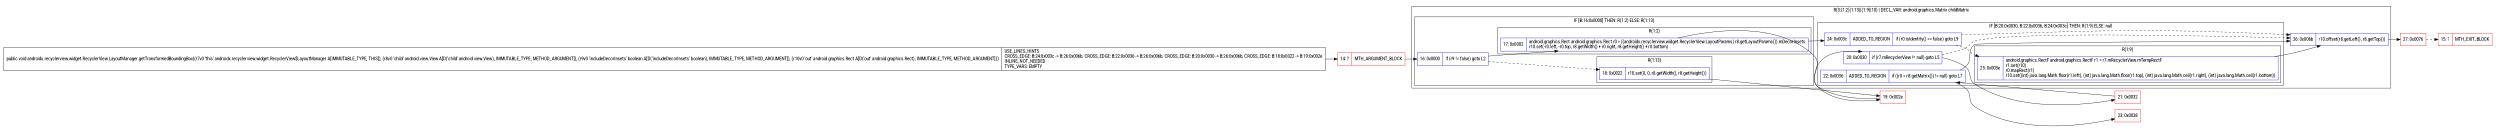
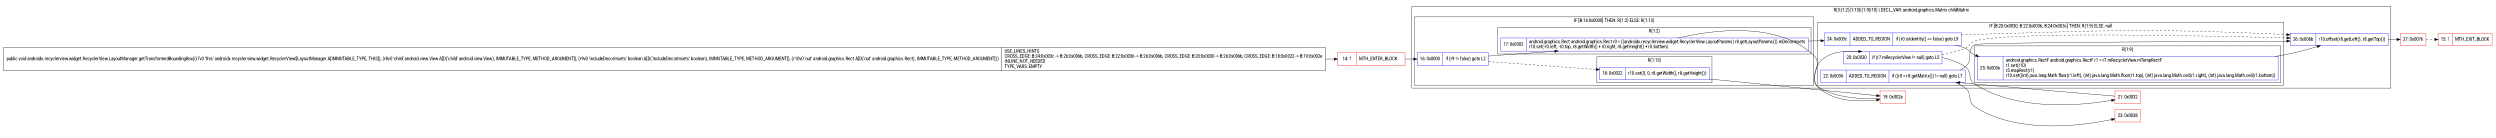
edge "24: 0x003c" -> "25: 0x003e": style dashed -> solid
node "14: ?": text "MTH_ARGUMENT_BLOCK" -> "MTH_ENTER_BLOCK"
node "25: 0x003e": text "r0.mapRect(r1)" -> "r5.mapRect(r1)"
